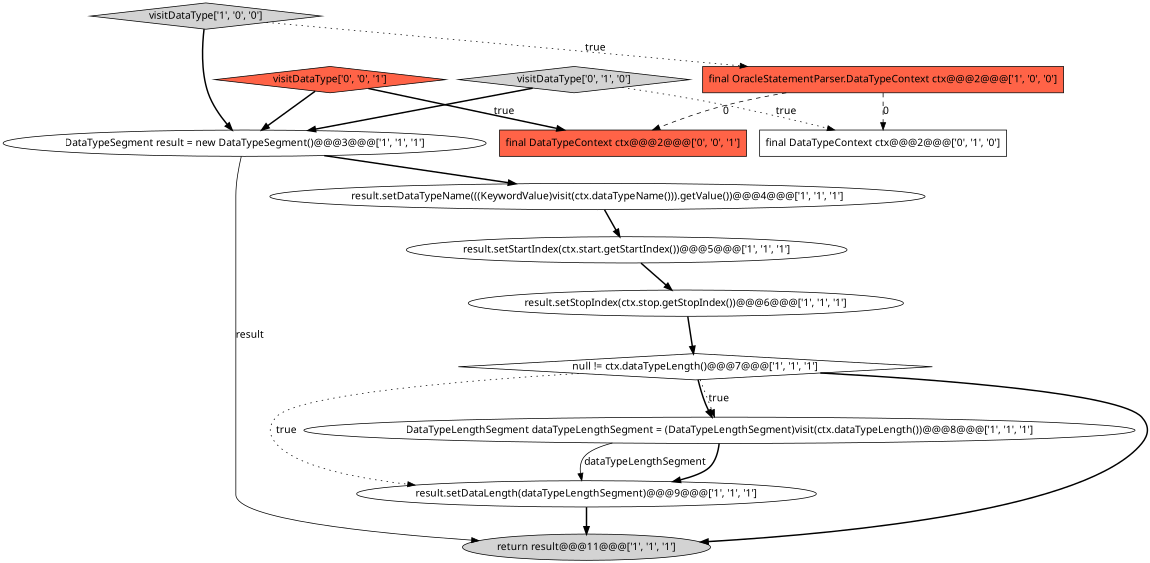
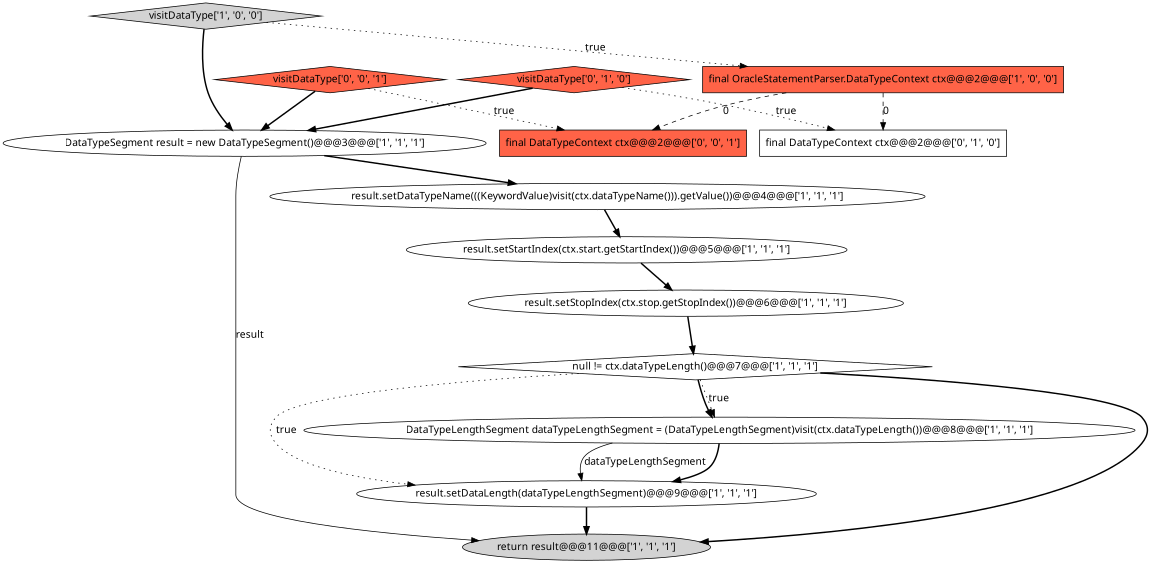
node "visitDataType['0', '1', '0']": fillcolor lightgray -> tomato
edge "visitDataType['0', '0', '1']" -> "final DataTypeContext ctx@@@2@@@['0', '0', '1']": style bold -> dotted
